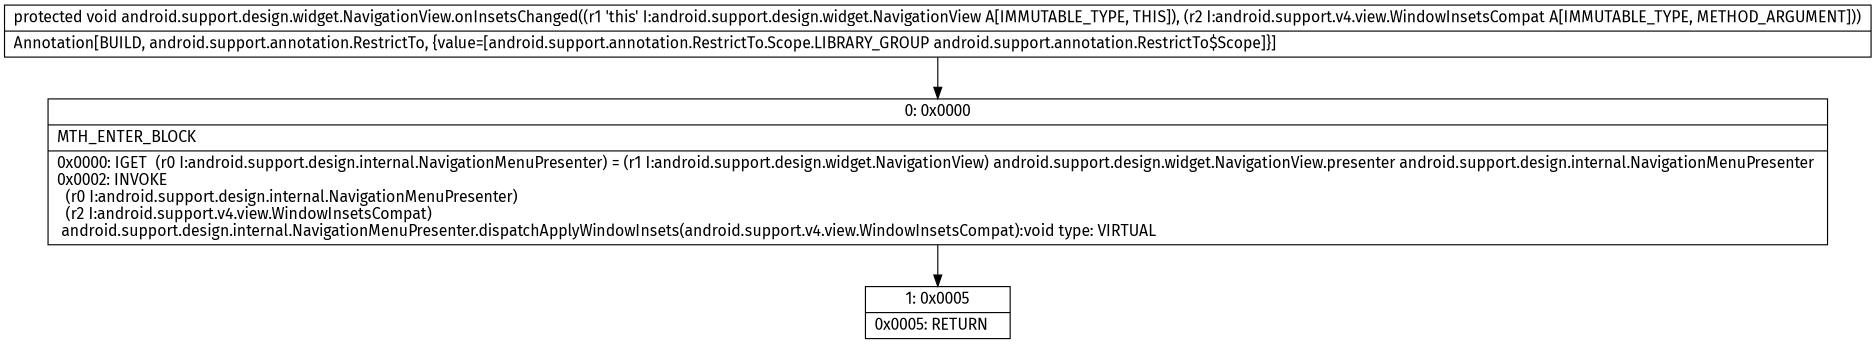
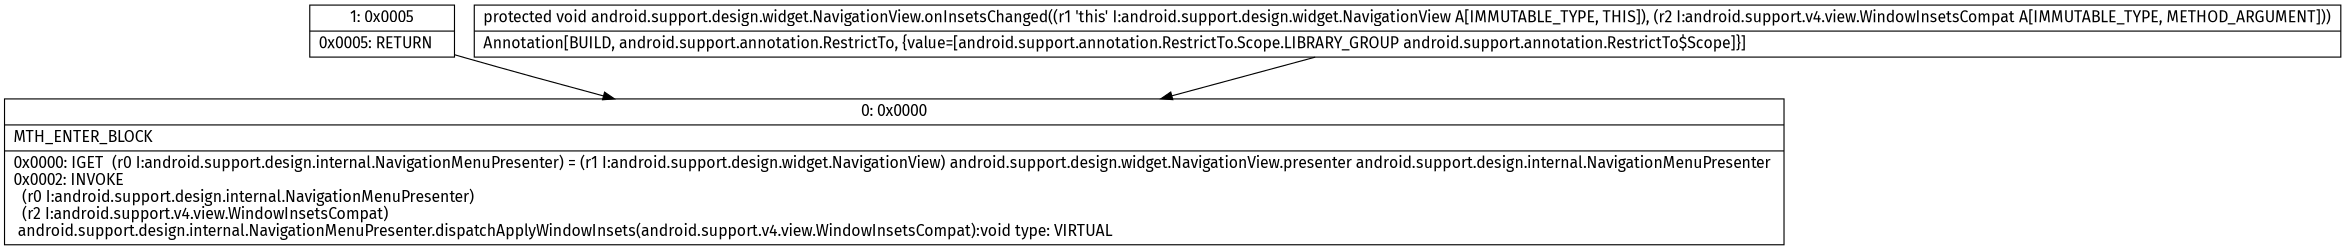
edge "0: 0x0000" -> "1: 0x0005": reversed
